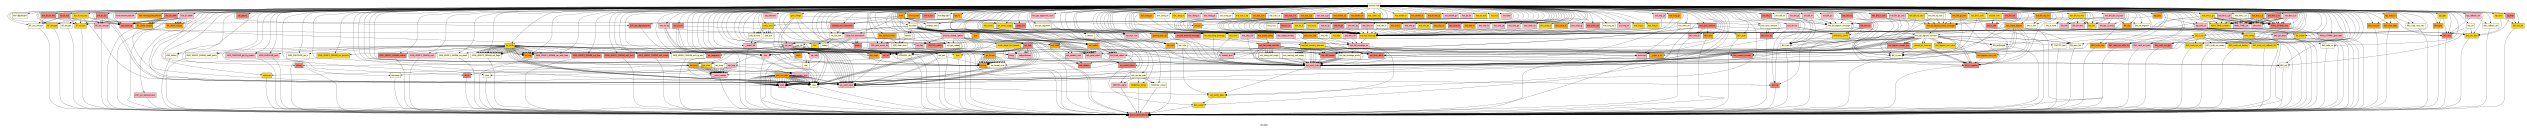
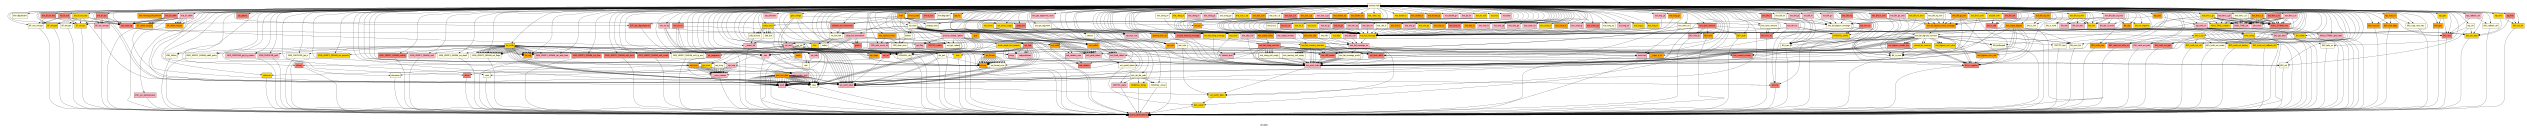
node "llvm.memset.p0i8.i64": removed
node "test_ulong_eq": removed
node "BN_set_negative": fillcolor lightyellow -> gold
edge "opt_next" -> "opt_ulong": added
node "test_vprintf_stdout": fillcolor salmon -> lightyellow
edge "test_bf_ofb64" -> "Node0x55ef8c389ed0": now "X509_PURPOSE_get_id" -> "Node0x55ef8c389ed0"
